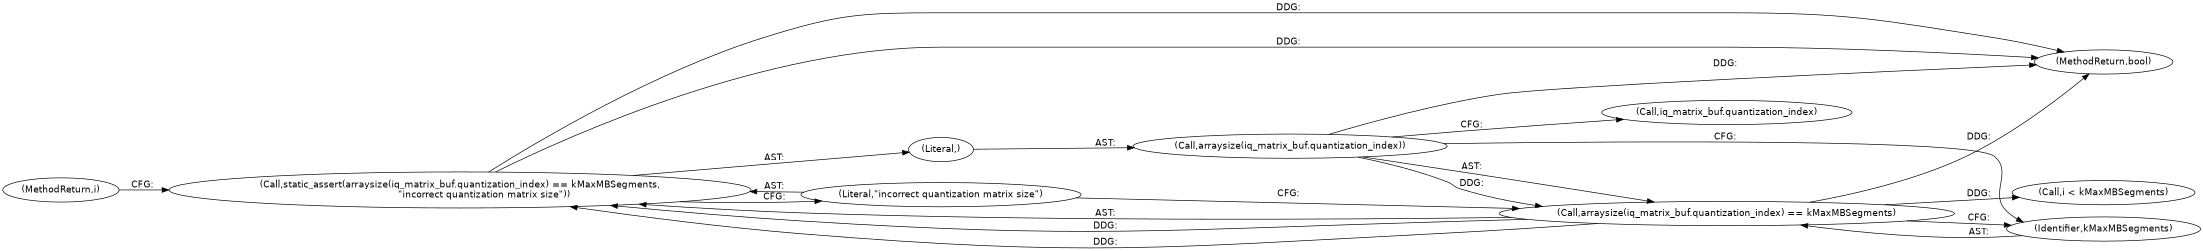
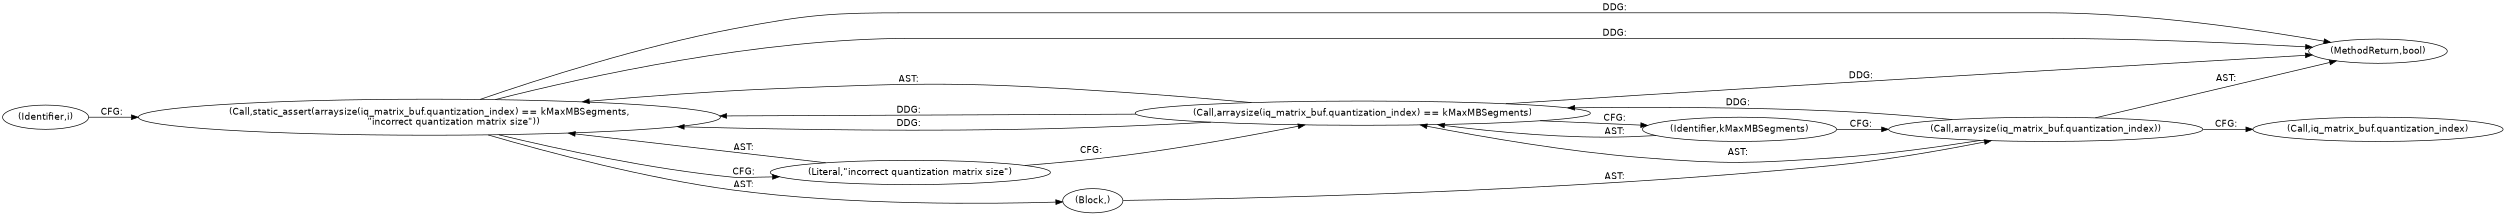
edge "(Call,arraysize(iq_matrix_buf.quantization_index))" -> "(MethodReturn,bool)": label "DDG: " -> "AST: "
edge "(Call,arraysize(iq_matrix_buf.quantization_index))" -> "(Identifier,kMaxMBSegments)": reversed
node "(Literal,)": label "(Literal,)" -> "(Block,)"
node "(MethodReturn,i)": label "(MethodReturn,i)" -> "(Identifier,i)"
node "(Call,i < kMaxMBSegments)": removed
